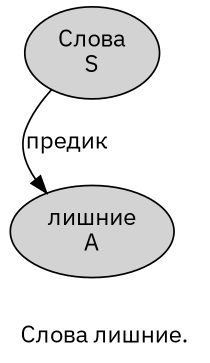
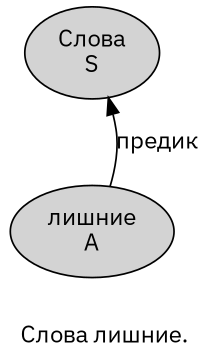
edge "Слова S" -> "лишние A": reversed
